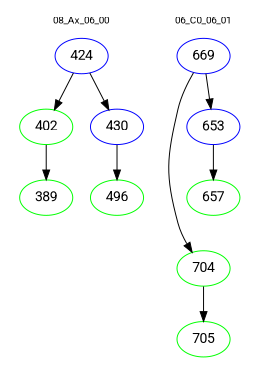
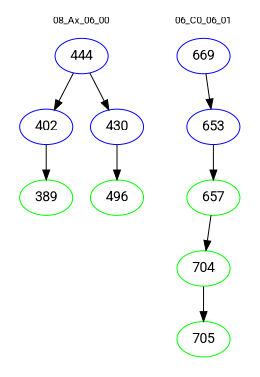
node "424": label "424" -> "444"
node "402": color green -> blue
edge "669" -> "704": now "657" -> "704"
